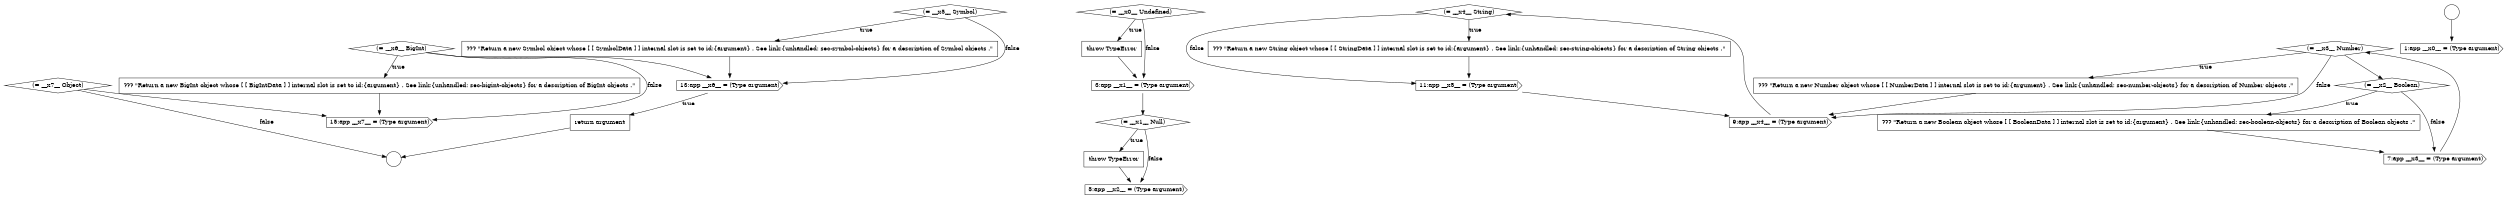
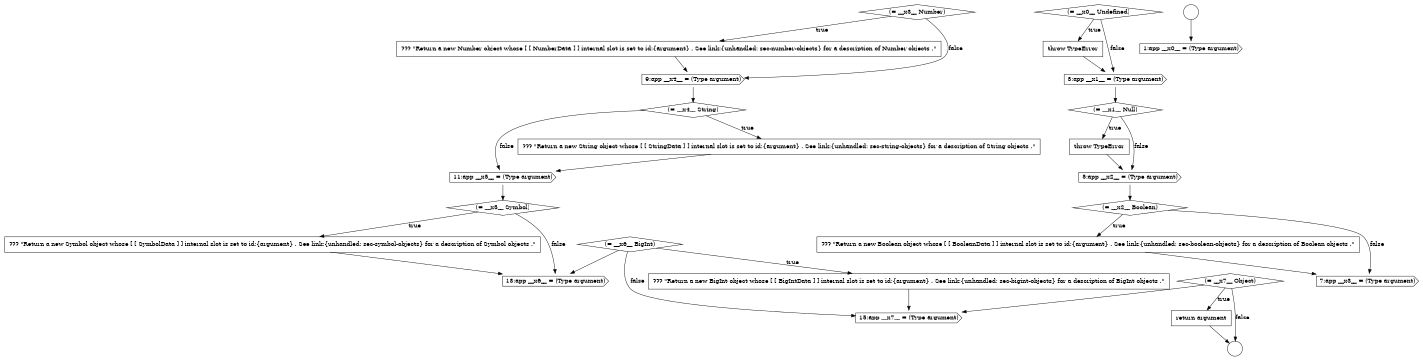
edge "(= __x3__ Number)" -> "(= __x2__ Boolean)": now "5:app __x2__ = (Type argument)" -> "(= __x2__ Boolean)"
edge "7:app __x3__ = (Type argument)" -> "(= __x3__ Number)": removed
edge "13:app __x6__ = (Type argument)" -> "return argument": now "(= __x7__ Object)" -> "return argument"
edge "11:app __x5__ = (Type argument)" -> "9:app __x4__ = (Type argument)": now "11:app __x5__ = (Type argument)" -> "(= __x5__ Symbol)"
